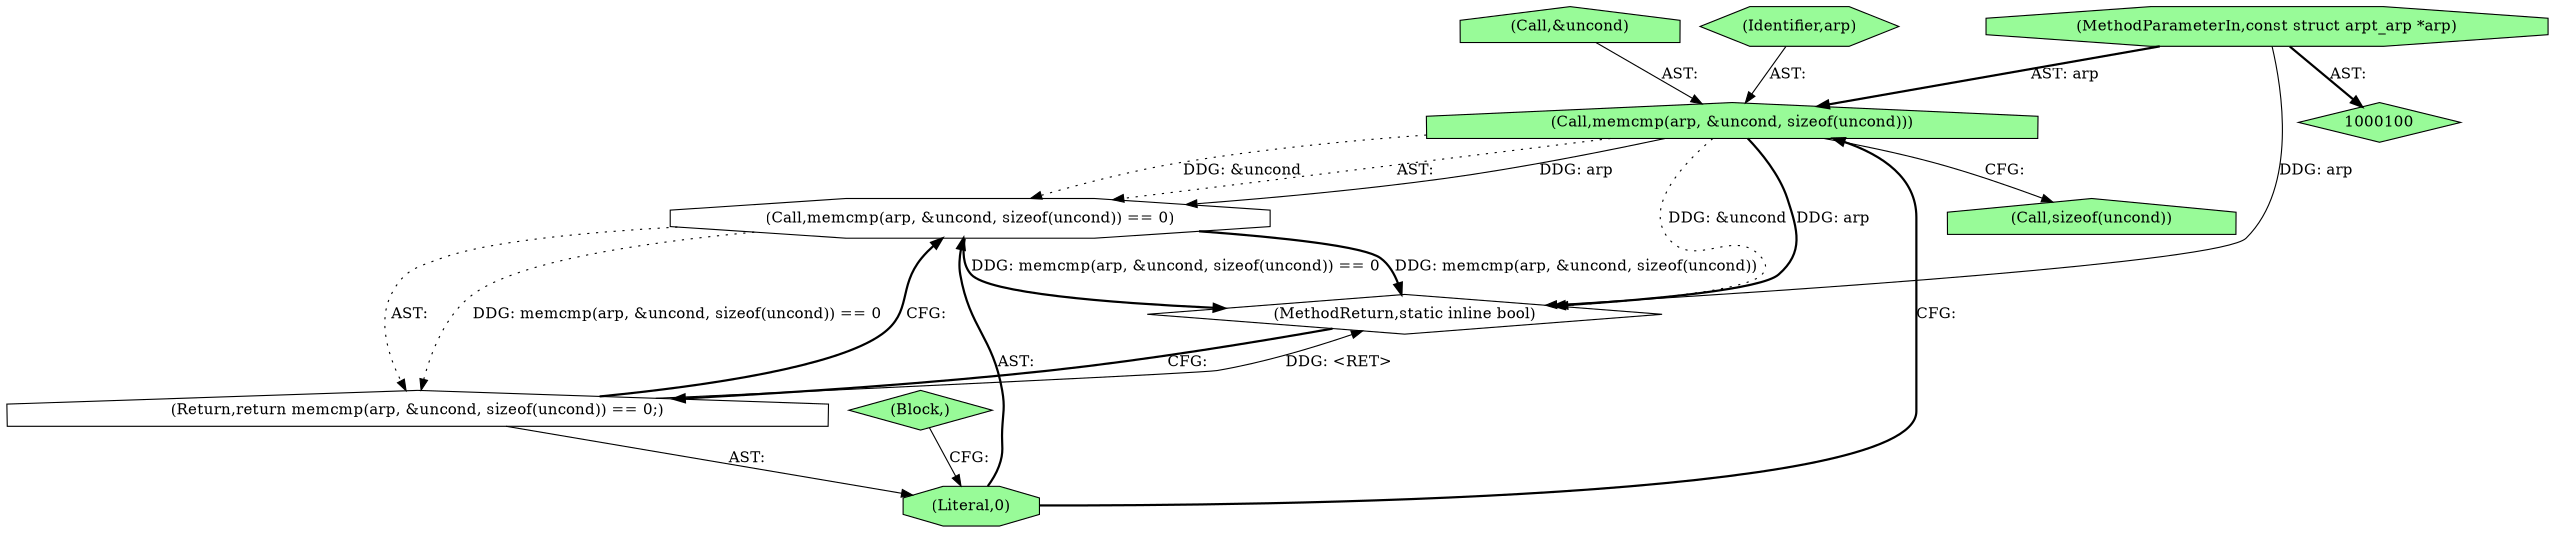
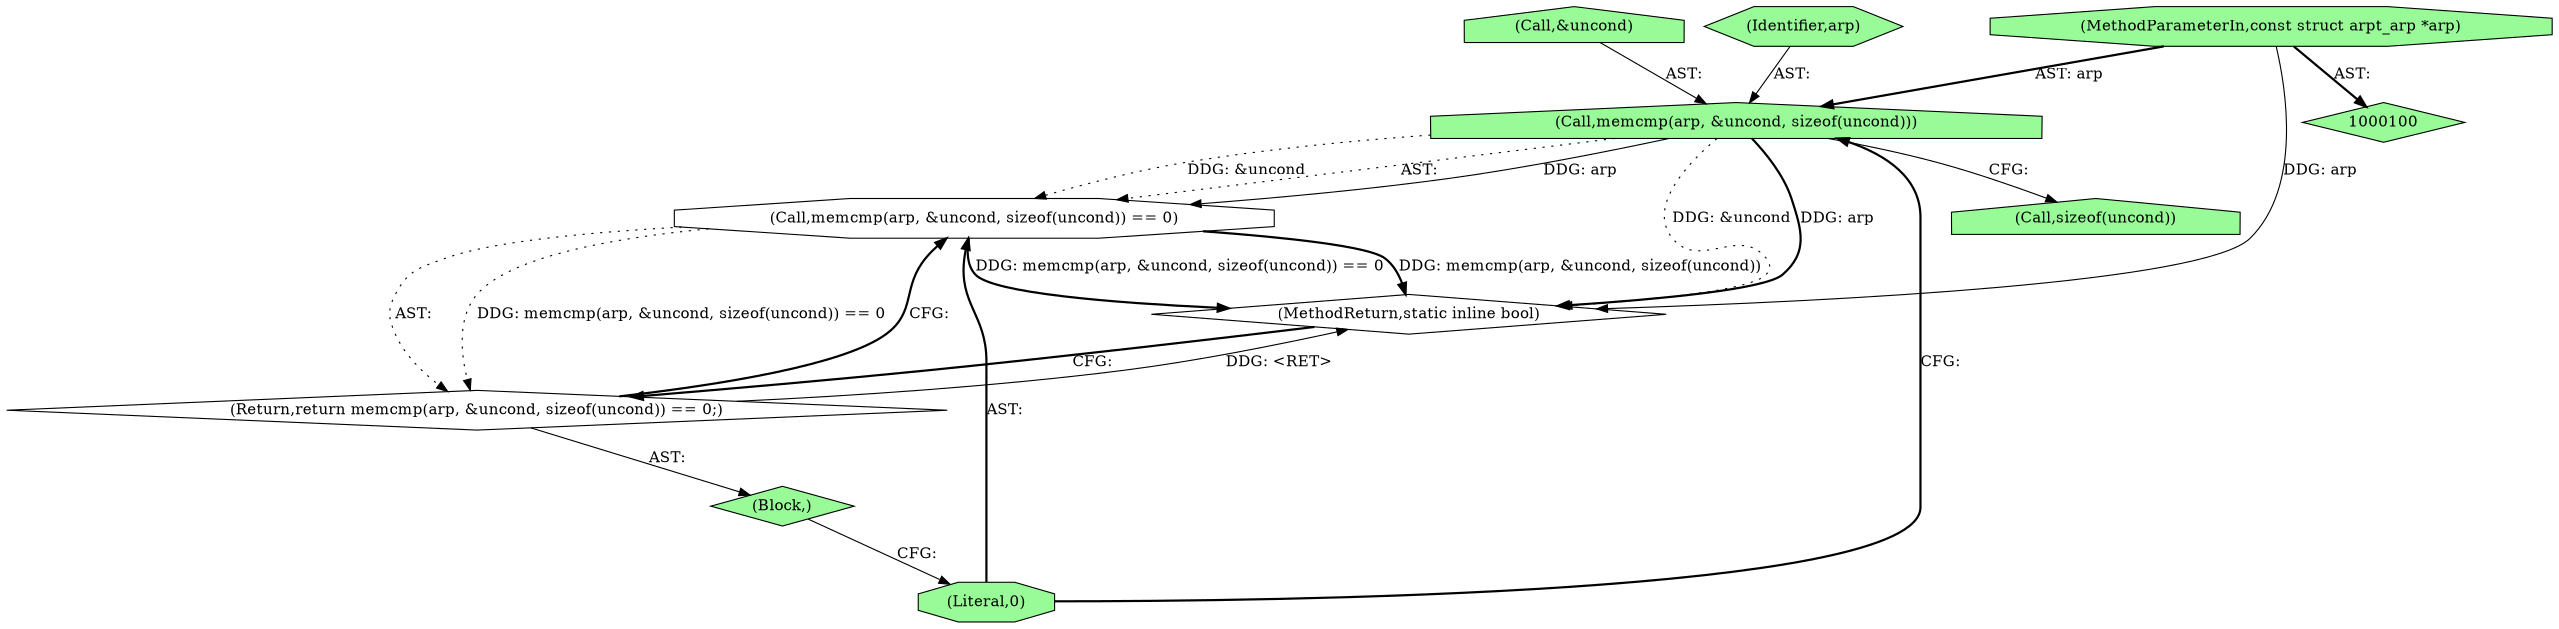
node "(Return,return memcmp(arp, &uncond, sizeof(uncond)) == 0;)": shape house -> diamond
edge "(Return,return memcmp(arp, &uncond, sizeof(uncond)) == 0;)" -> "(Literal,0)": now "(Return,return memcmp(arp, &uncond, sizeof(uncond)) == 0;)" -> "(Block,)"
